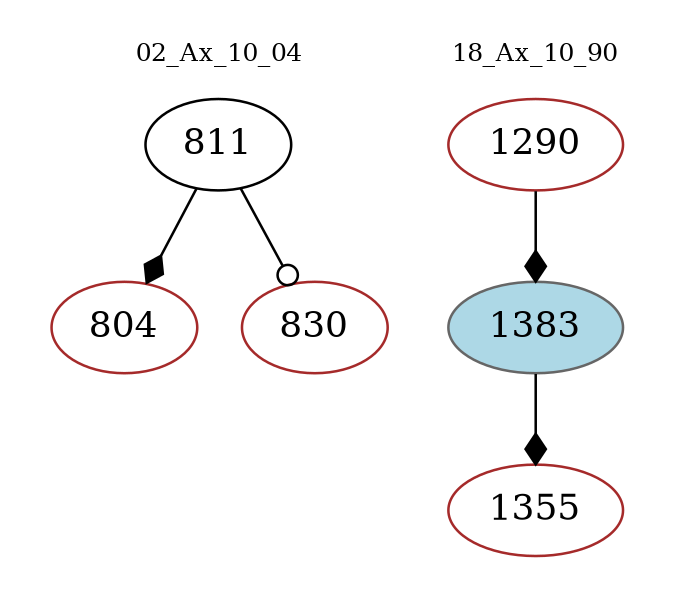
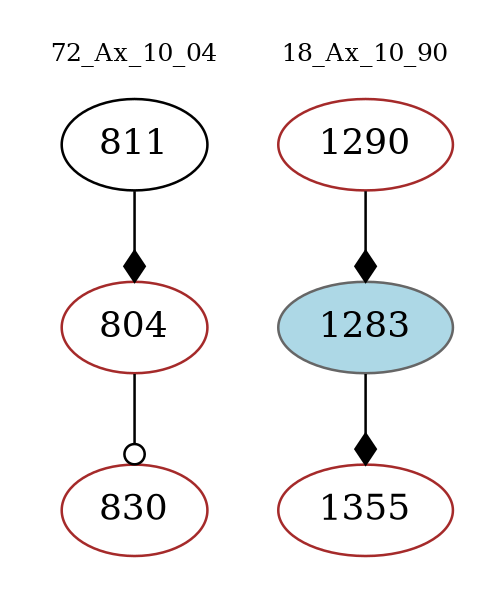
cluster "02_Ax_10_04": label "02_Ax_10_04" -> "72_Ax_10_04"
edge "811" -> "830": now "804" -> "830"
node "1383": label "1383" -> "1283"
